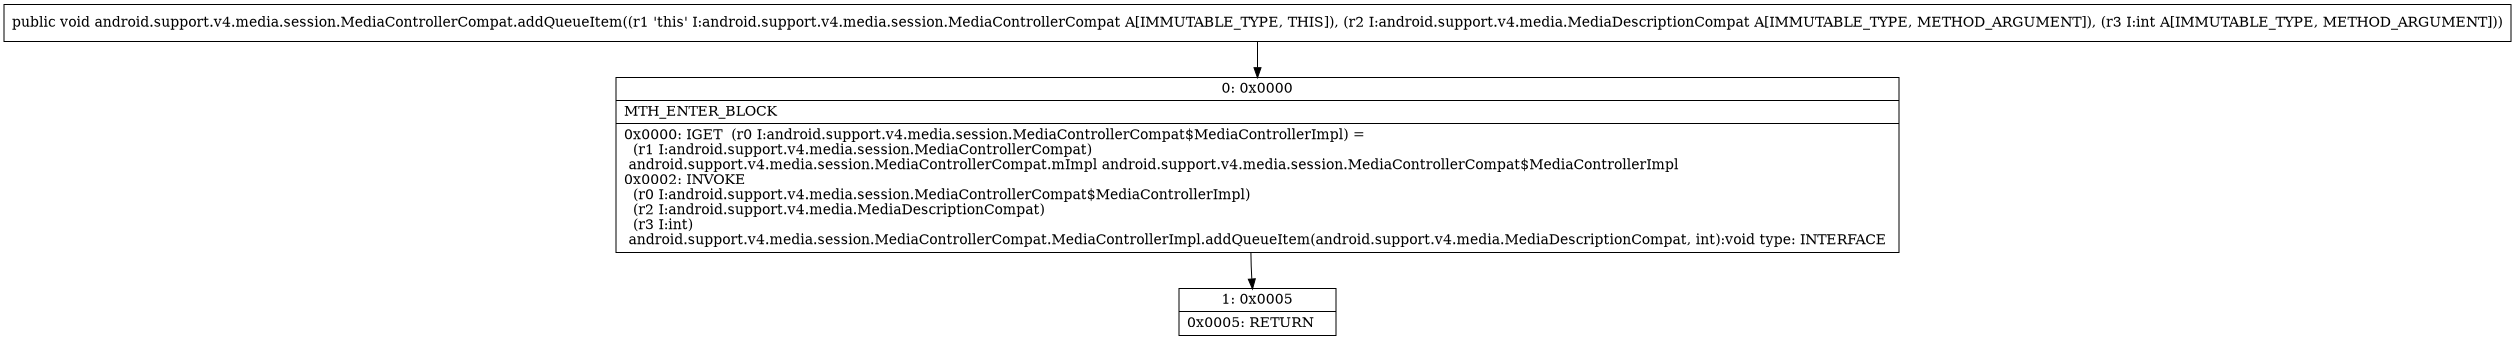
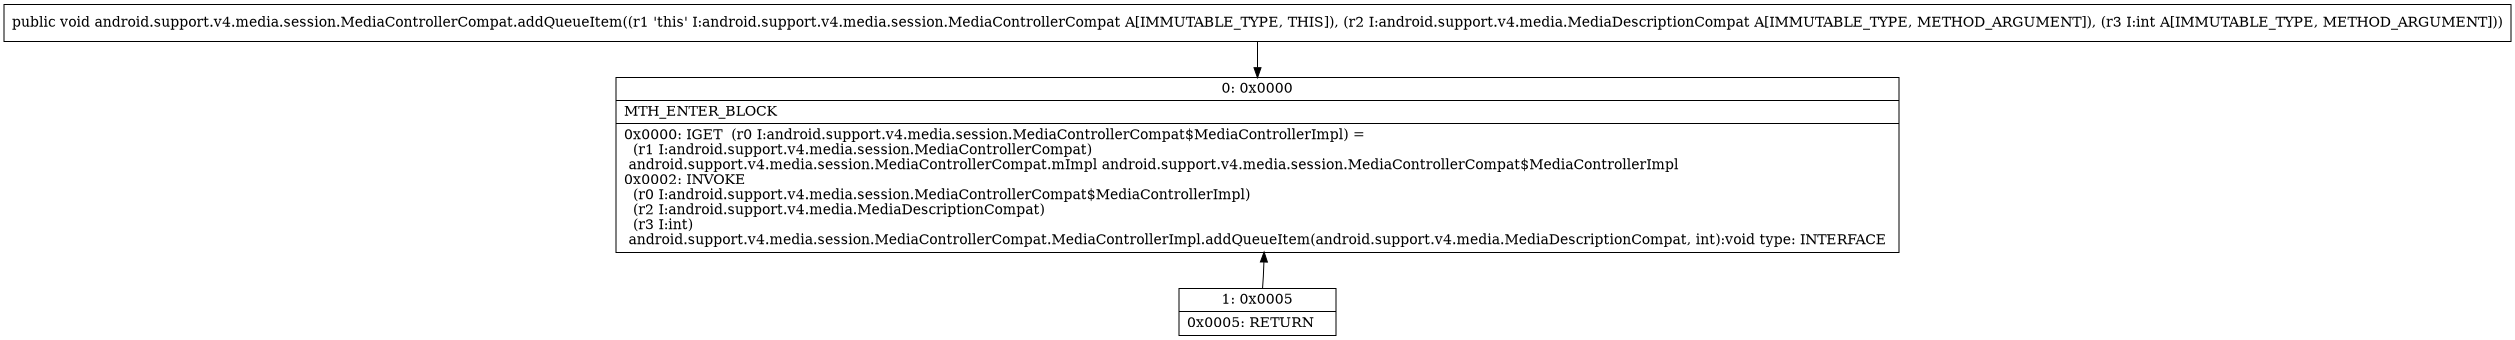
edge "0: 0x0000" -> "1: 0x0005": reversed
